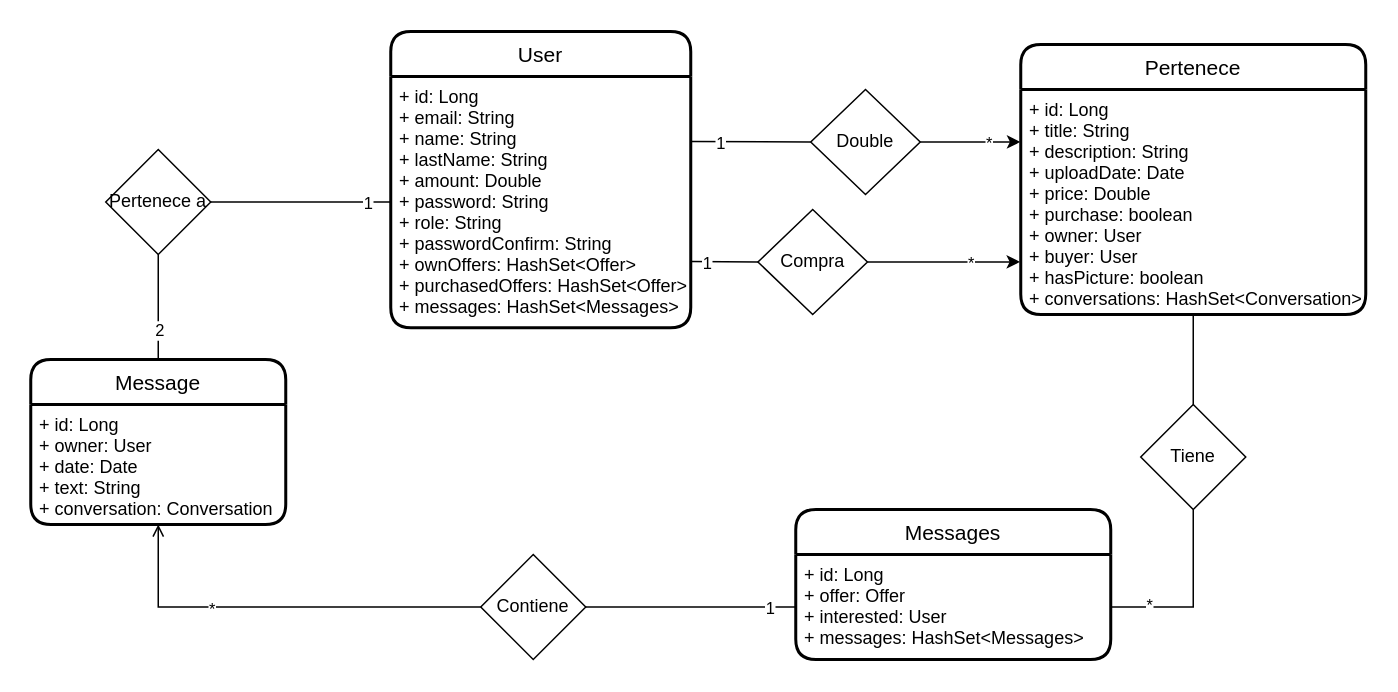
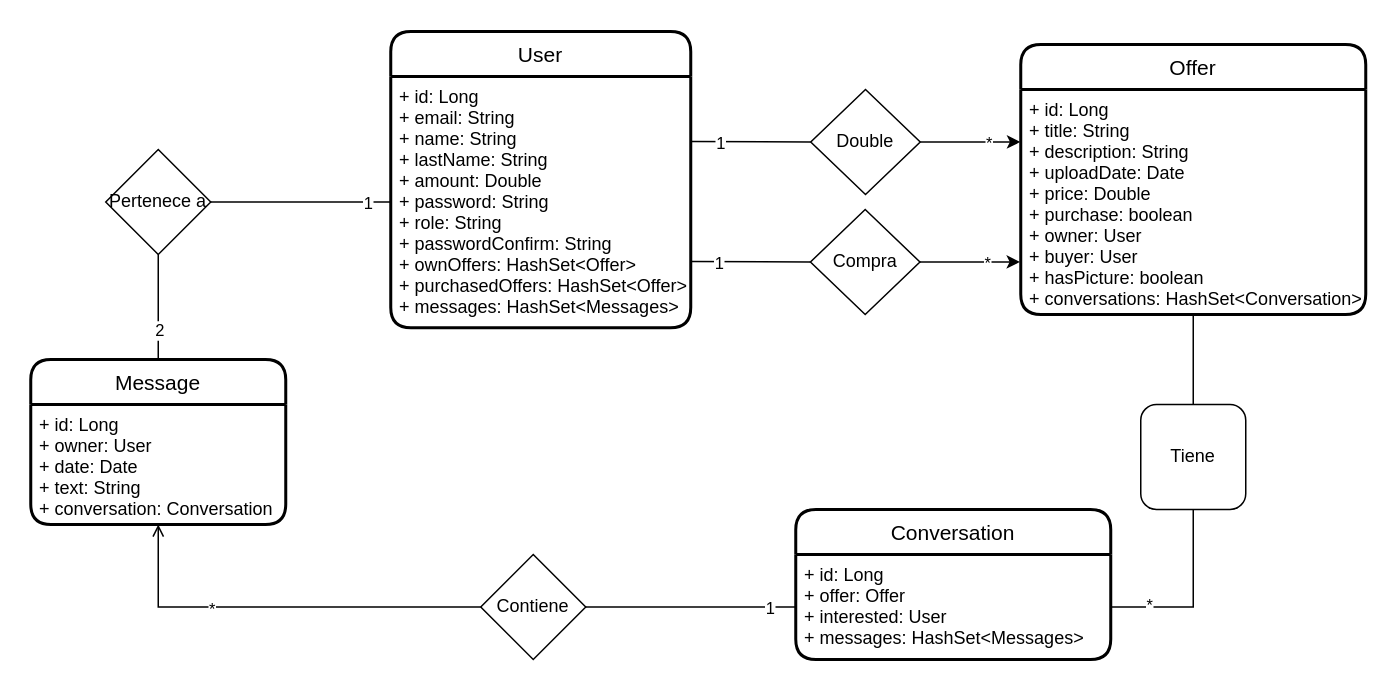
node "Pertenece": label "Pertenece" -> "Offer"
node "Compra": moved (813, 262) -> (865, 262)
node "Tiene": shape diamond -> rounded rectangle
node "Messages": label "Messages" -> "Conversation"
